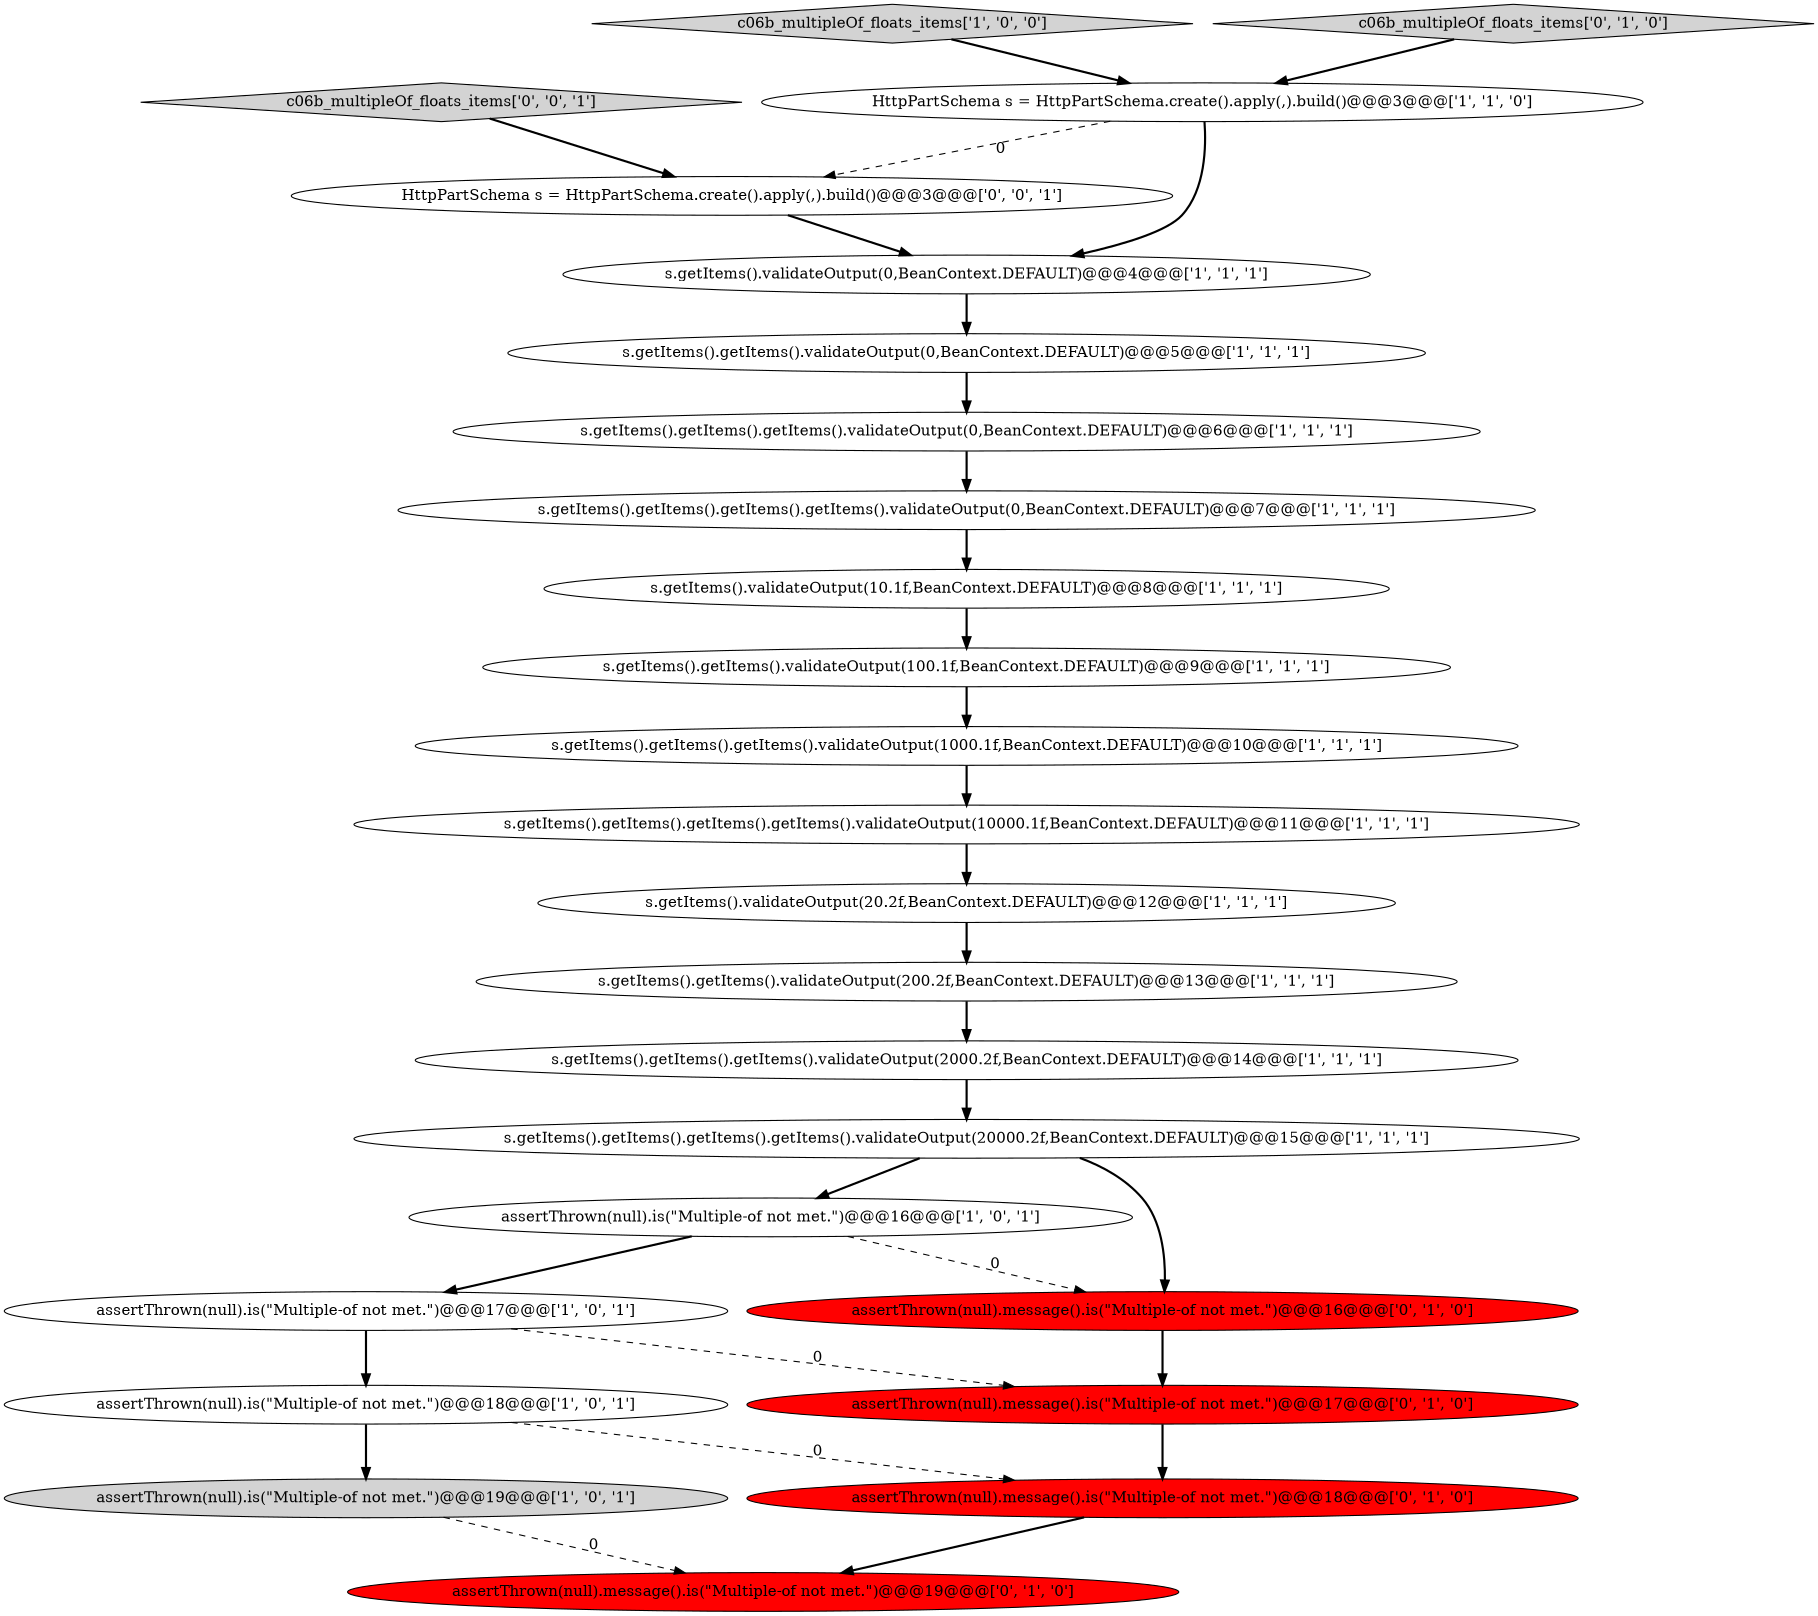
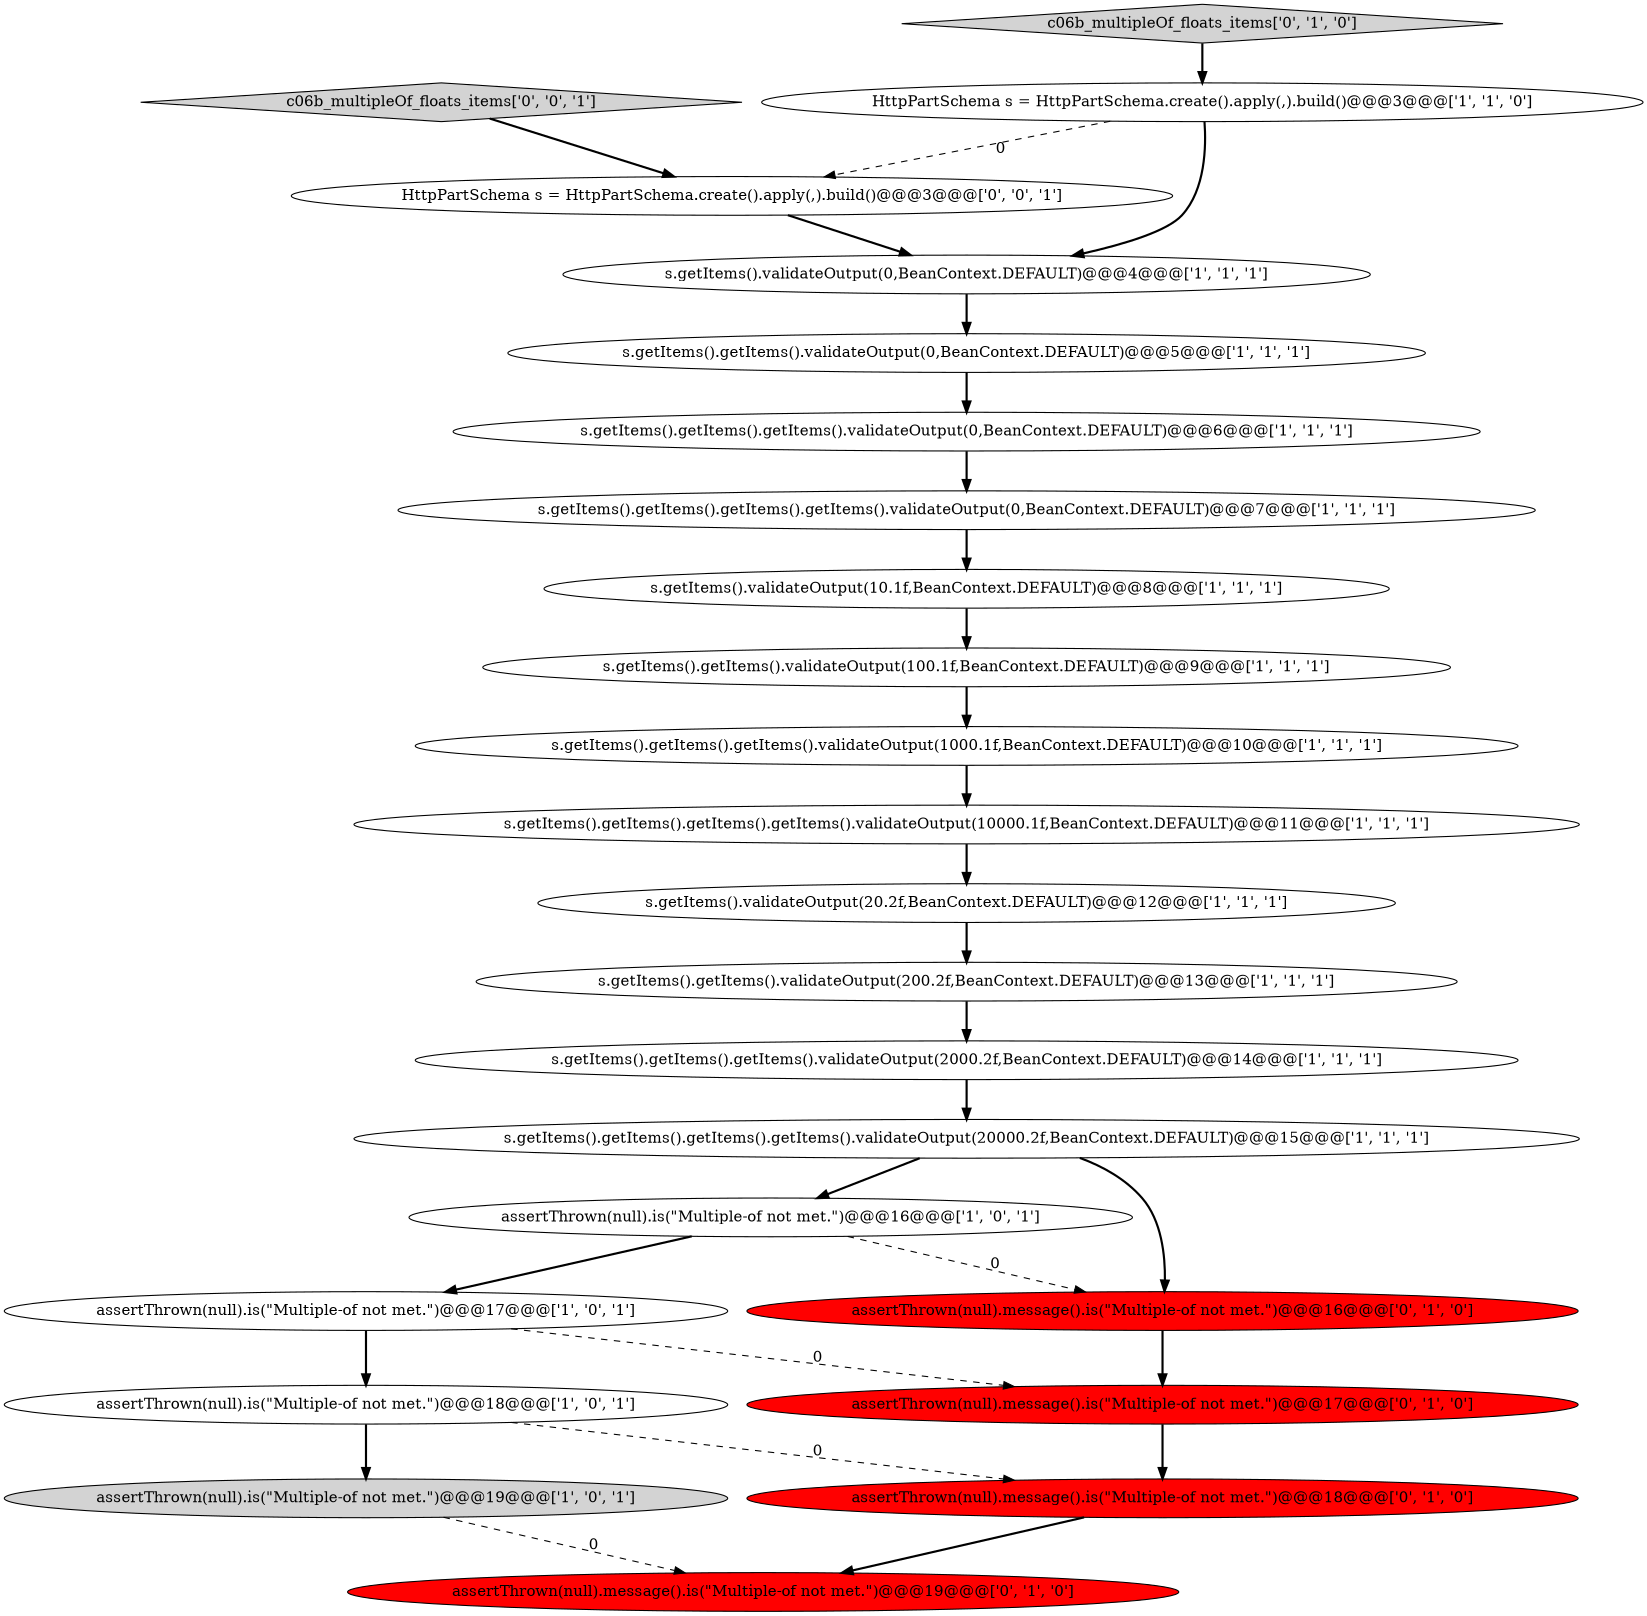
node "c06b_multipleOf_floats_items['1', '0', '0']": removed
